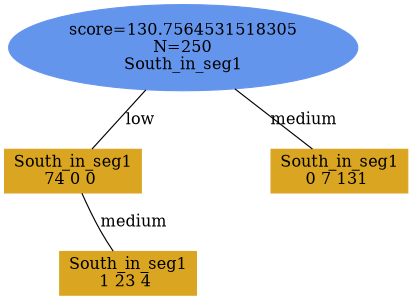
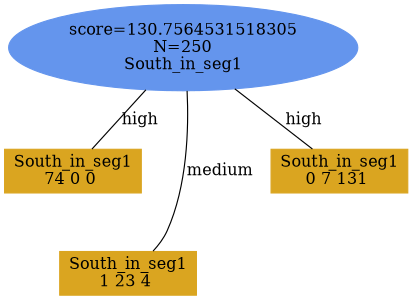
edge "score=130.7564531518305 N=250 South_in_seg1" -- "South_in_seg1 74 0 0": label "low" -> "high"
edge "score=130.7564531518305 N=250 South_in_seg1" -- "South_in_seg1 0 7 131": label "medium" -> "high"
edge "South_in_seg1 74 0 0" -- "South_in_seg1 1 23 4": now "score=130.7564531518305 N=250 South_in_seg1" -- "South_in_seg1 1 23 4"
